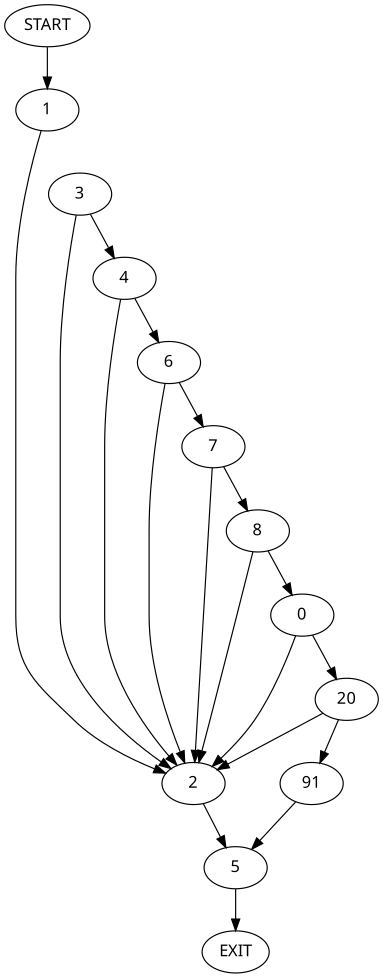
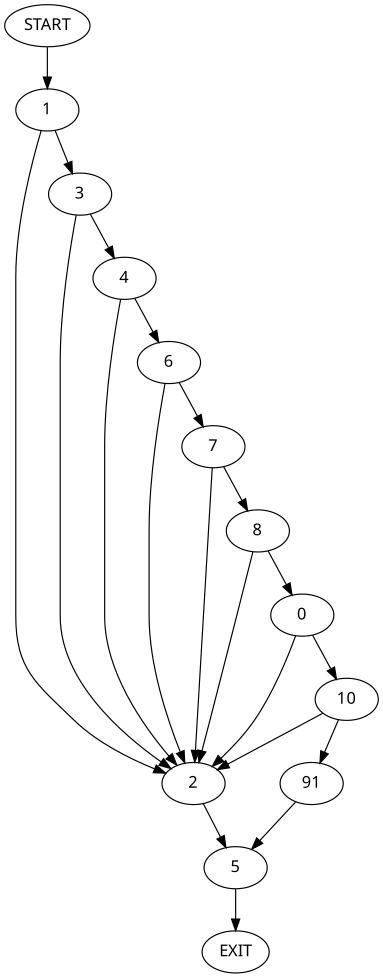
edge "1" -> "3": added
node "20": label "20" -> "10"
